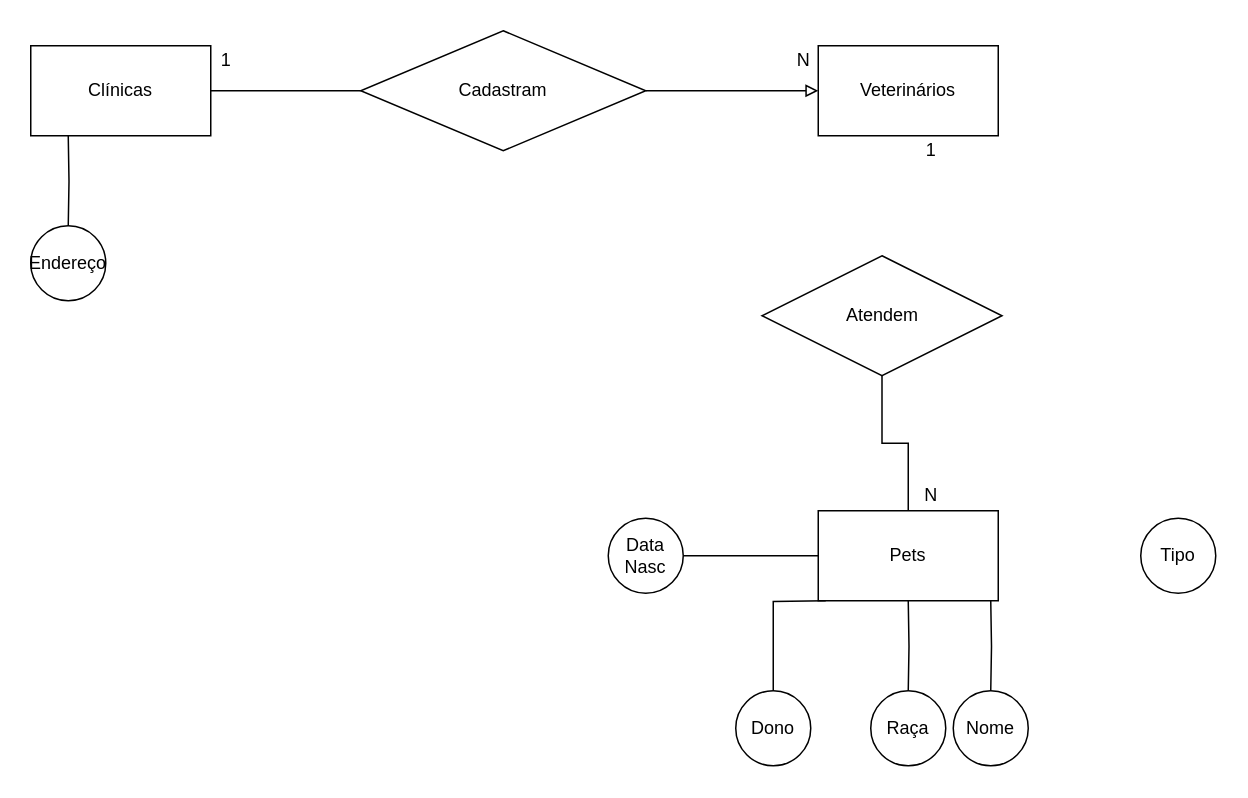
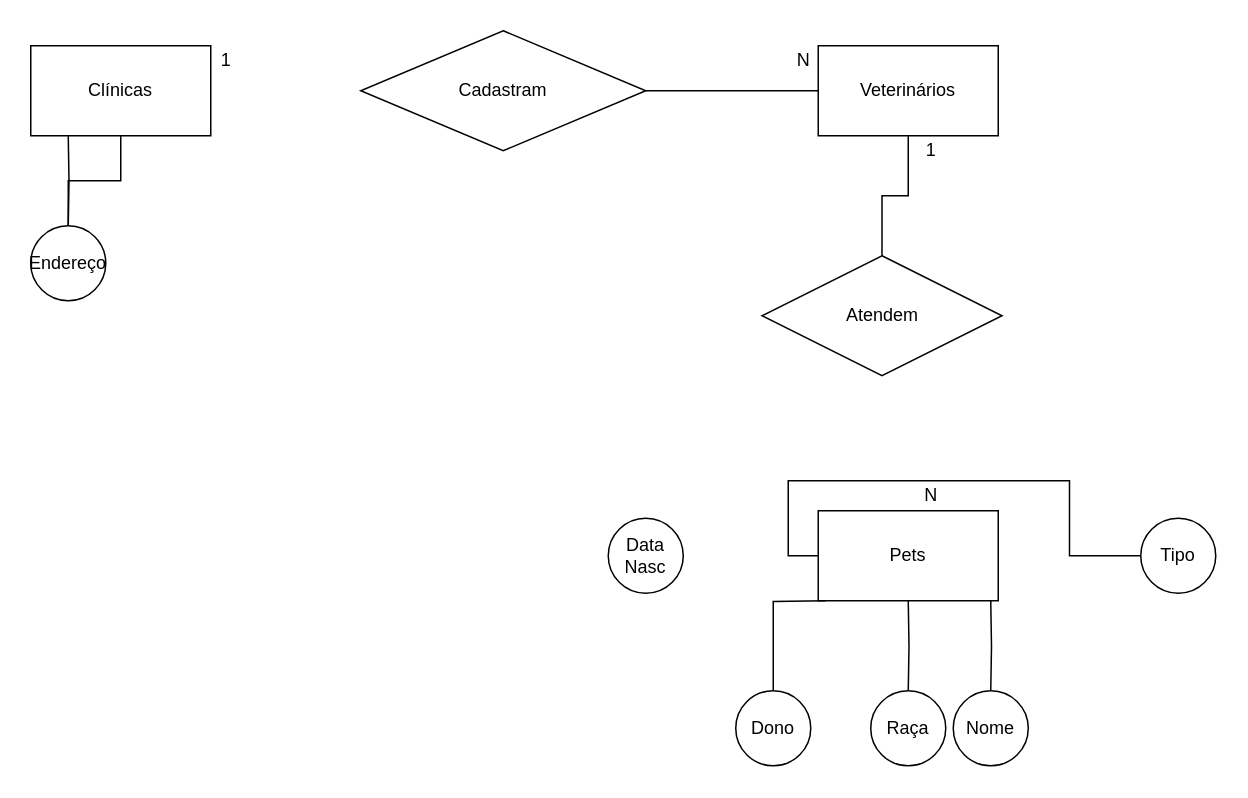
edge "Clínicas" -- "Cadastram": now "Clínicas" -- "Endereço"
edge "Cadastram" -> "Veterinários": arrowhead block -> none
edge "Veterinários" -- "Atendem": added
edge "Atendem" -- "Pets": removed
edge "Data Nasc" -- "Pets": now "Tipo" -- "Pets"
